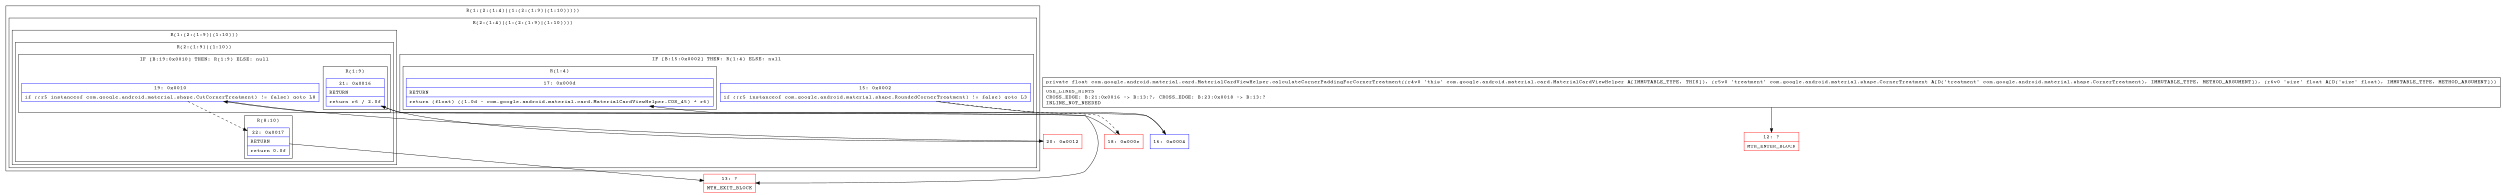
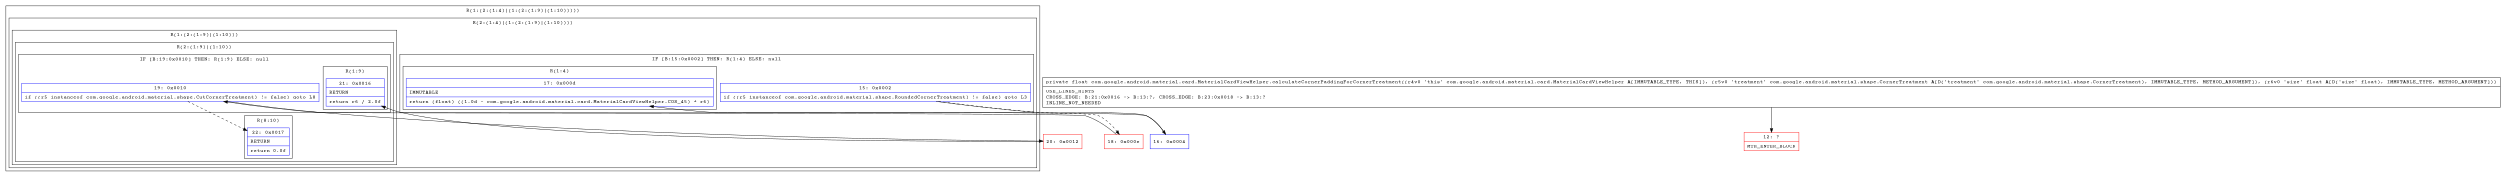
node "17: 0x000d": text "RETURN" -> "IMMUTABLE"
node "13: ?": removed
